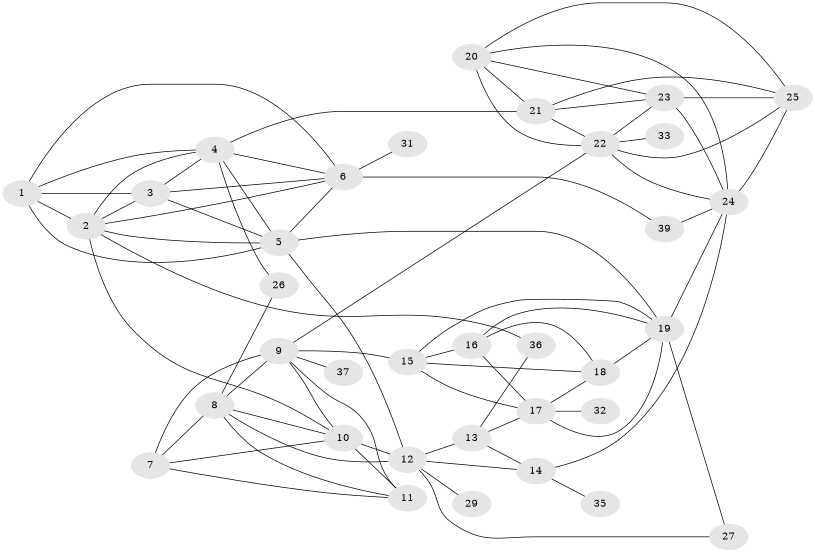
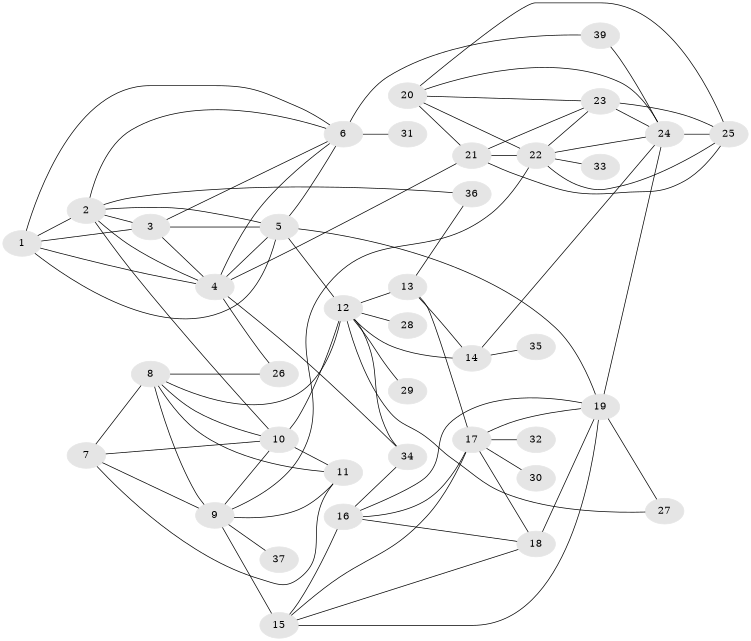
node "28": added
node "34": added
node "30": added
